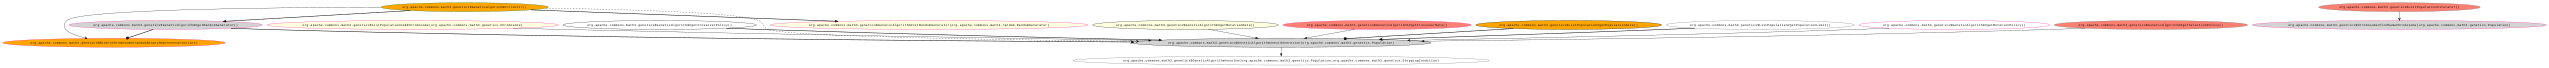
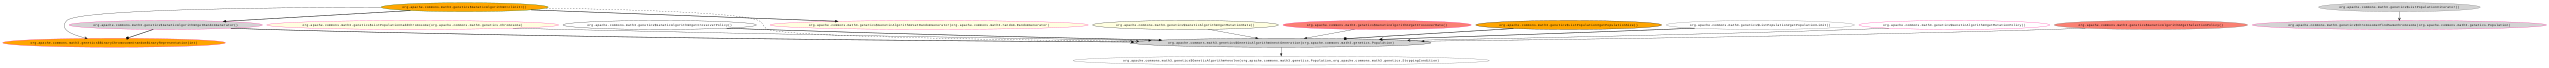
node "org.apache.commons.math3.genetics$ListPopulation#iterator()": fillcolor salmon -> lightgrey
